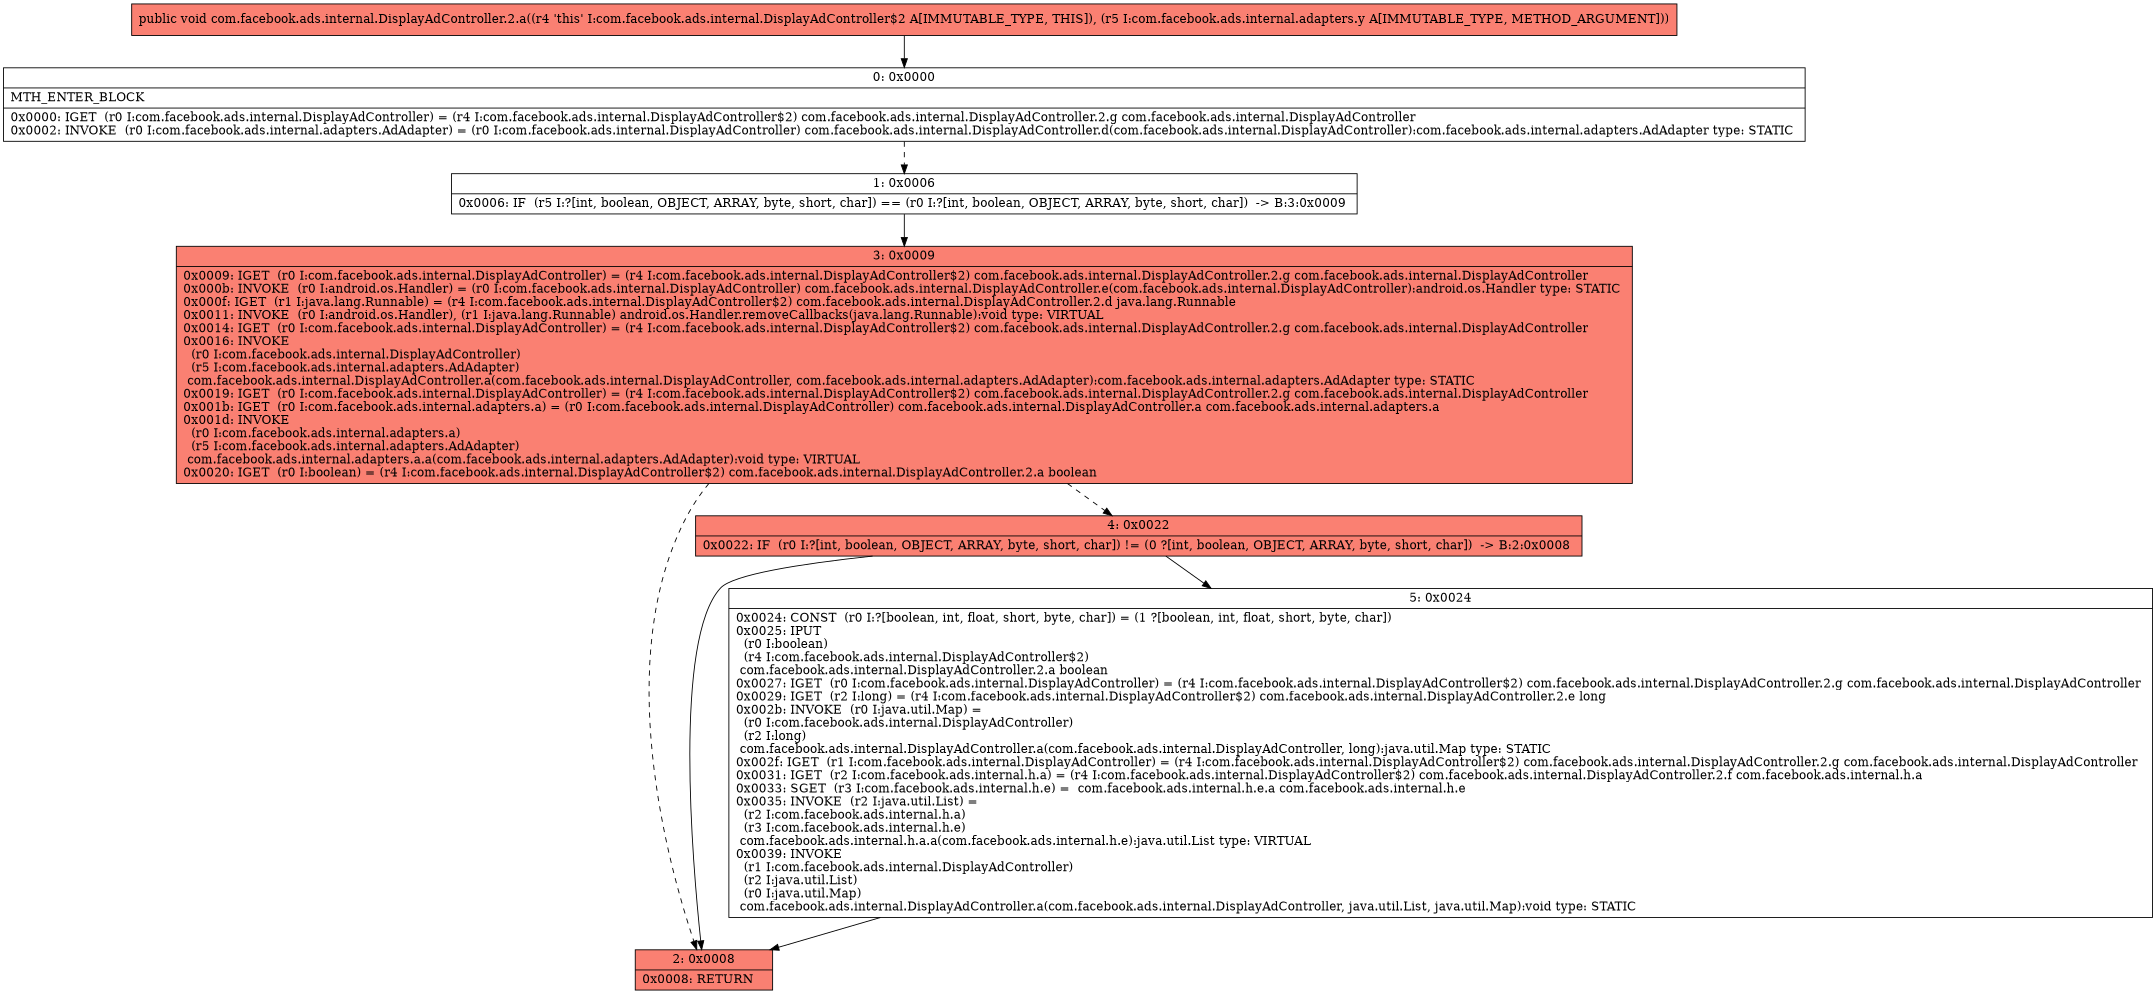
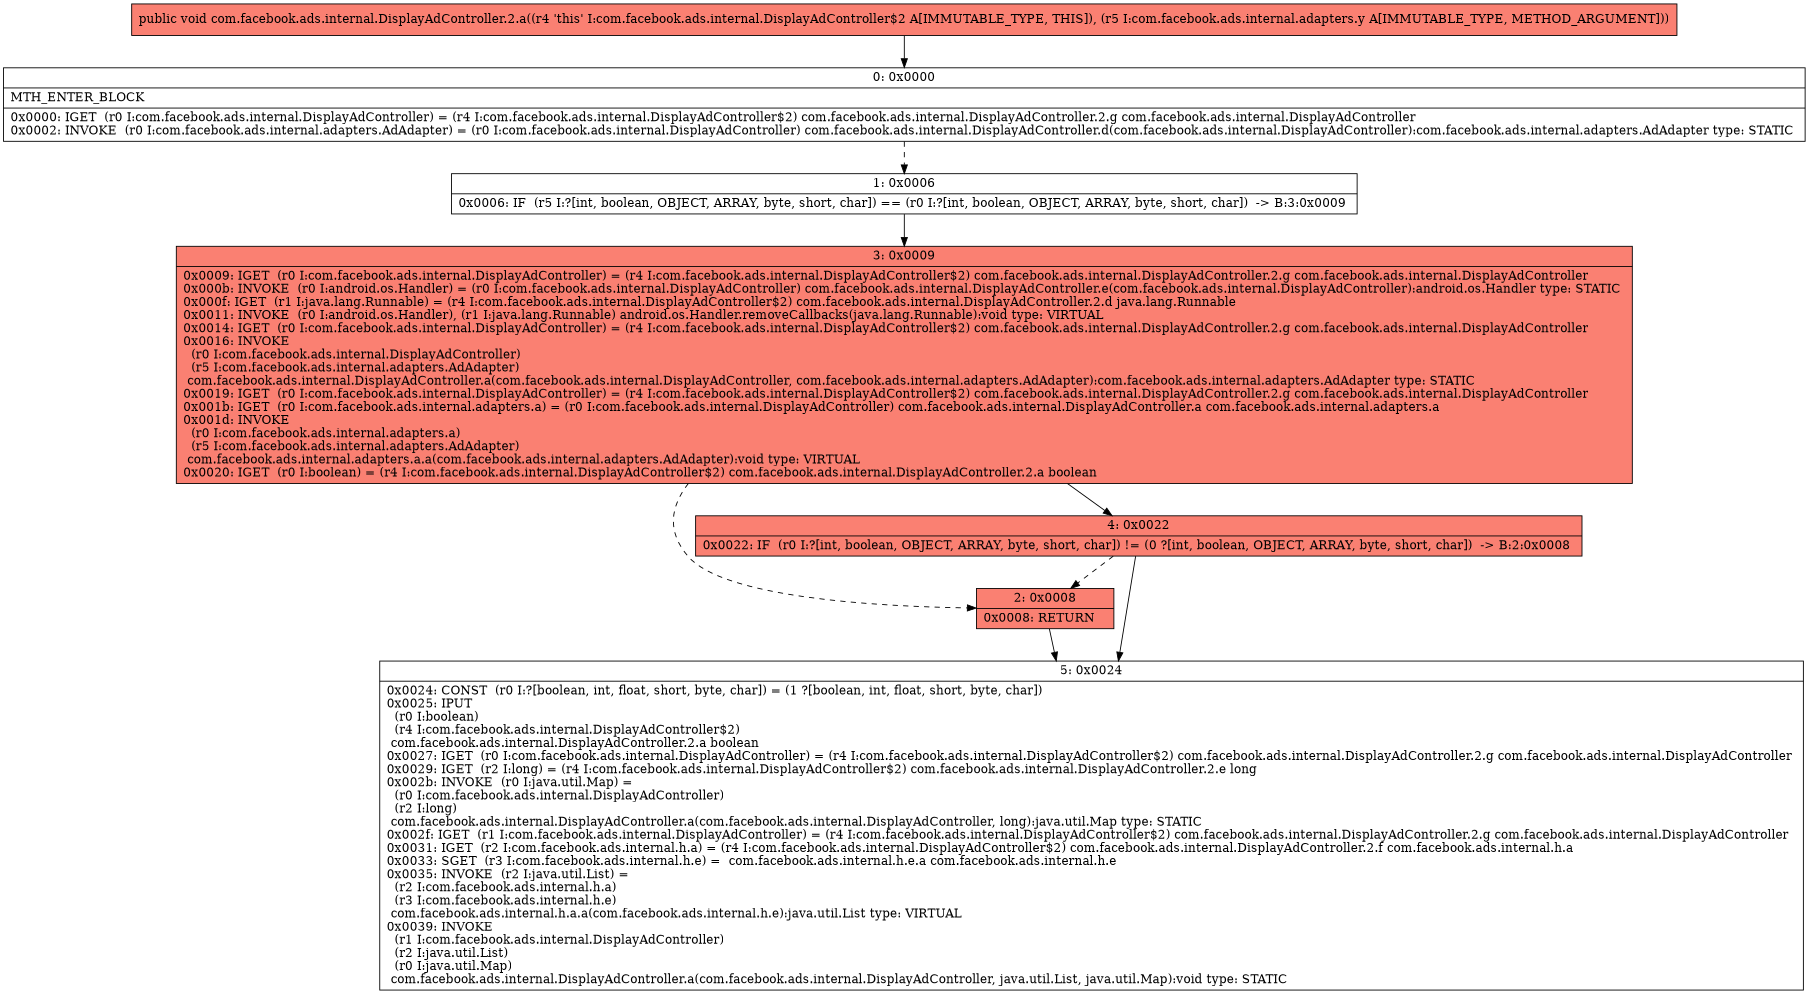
edge "3: 0x0009" -> "4: 0x0022": style dashed -> solid
edge "4: 0x0022" -> "2: 0x0008": style solid -> dashed
edge "5: 0x0024" -> "2: 0x0008": reversed
